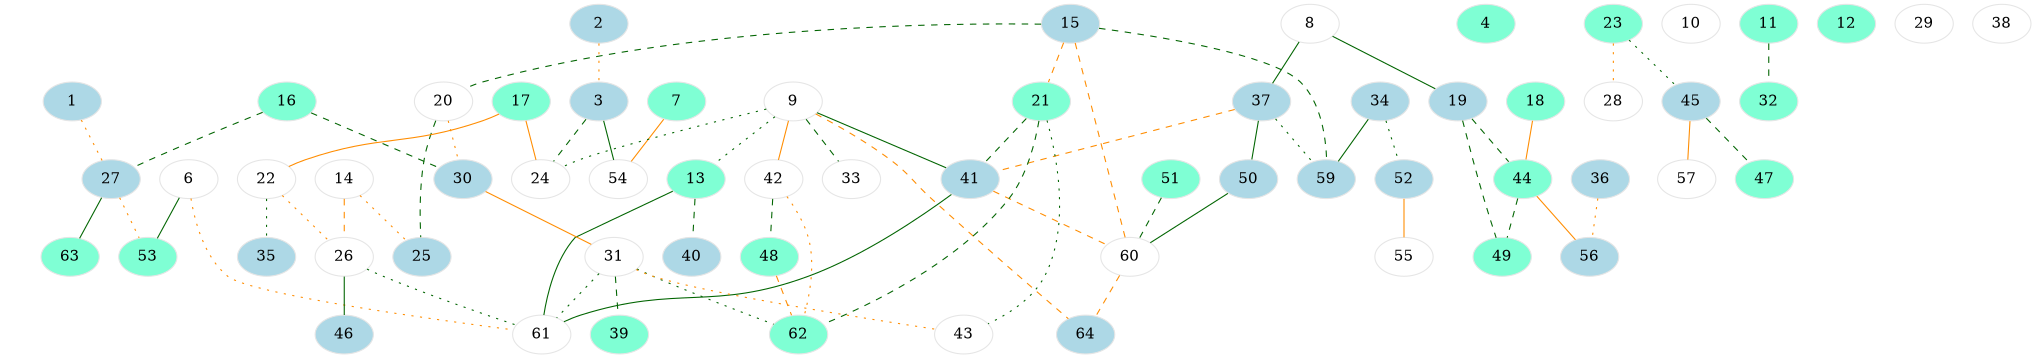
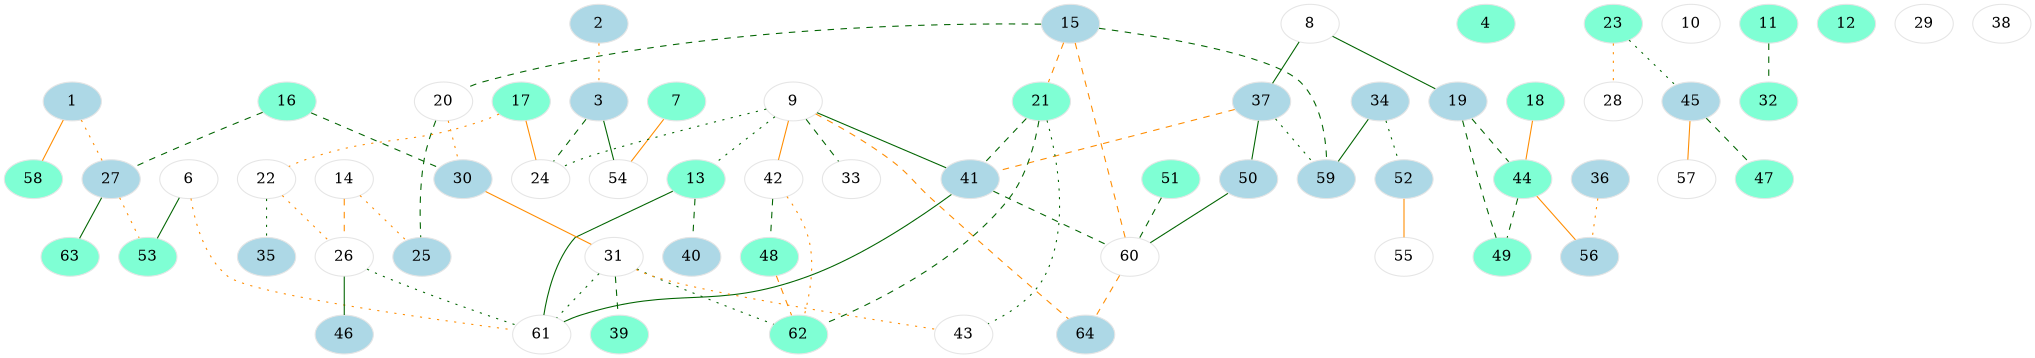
edge "17" -- "22": style solid -> dotted
node "58": added
edge "41" -- "60": color darkorange -> darkgreen
